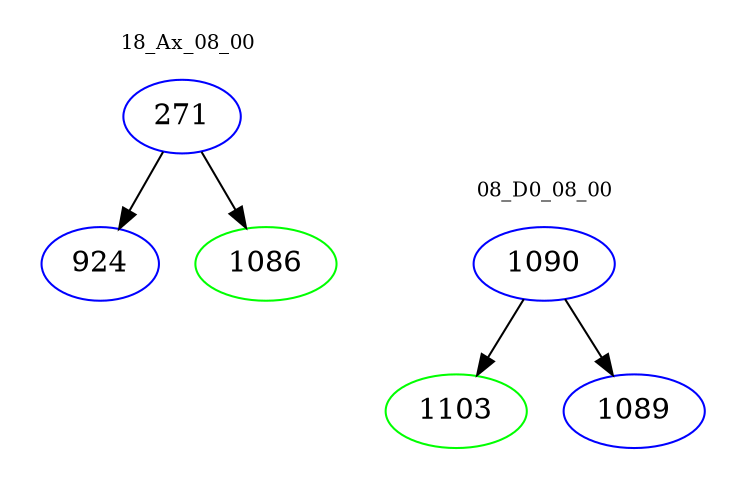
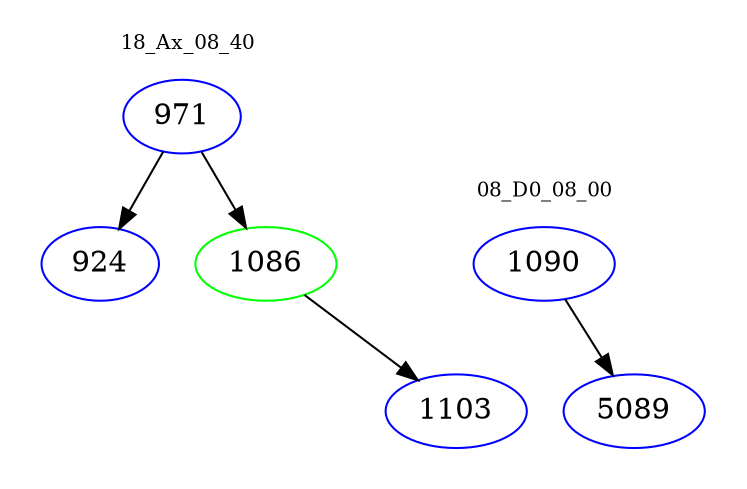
cluster "18_Ax_08_00": label "18_Ax_08_00" -> "18_Ax_08_40"
node "271": label "271" -> "971"
edge "1090" -> "1103": now "1086" -> "1103"
node "1103": color green -> blue
node "1089": label "1089" -> "5089"
